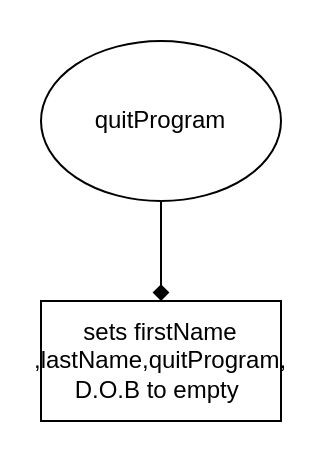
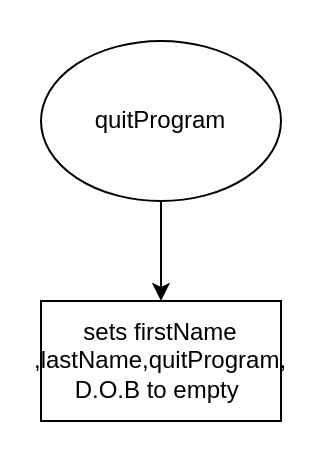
edge "quitProgram" -> "sets firstName ,lastName,quitProgram, D.O.B to empty": arrowhead diamond -> classic
